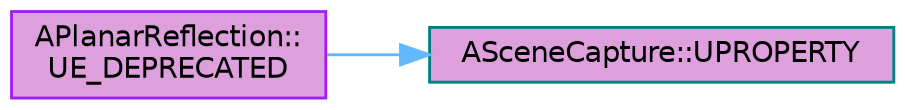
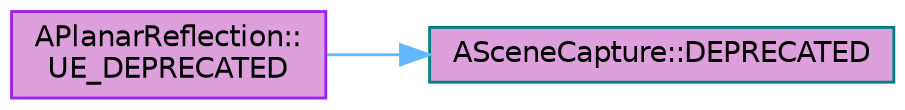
node "ASceneCapture::UPROPERTY": label "ASceneCapture::UPROPERTY" -> "ASceneCapture::DEPRECATED"
